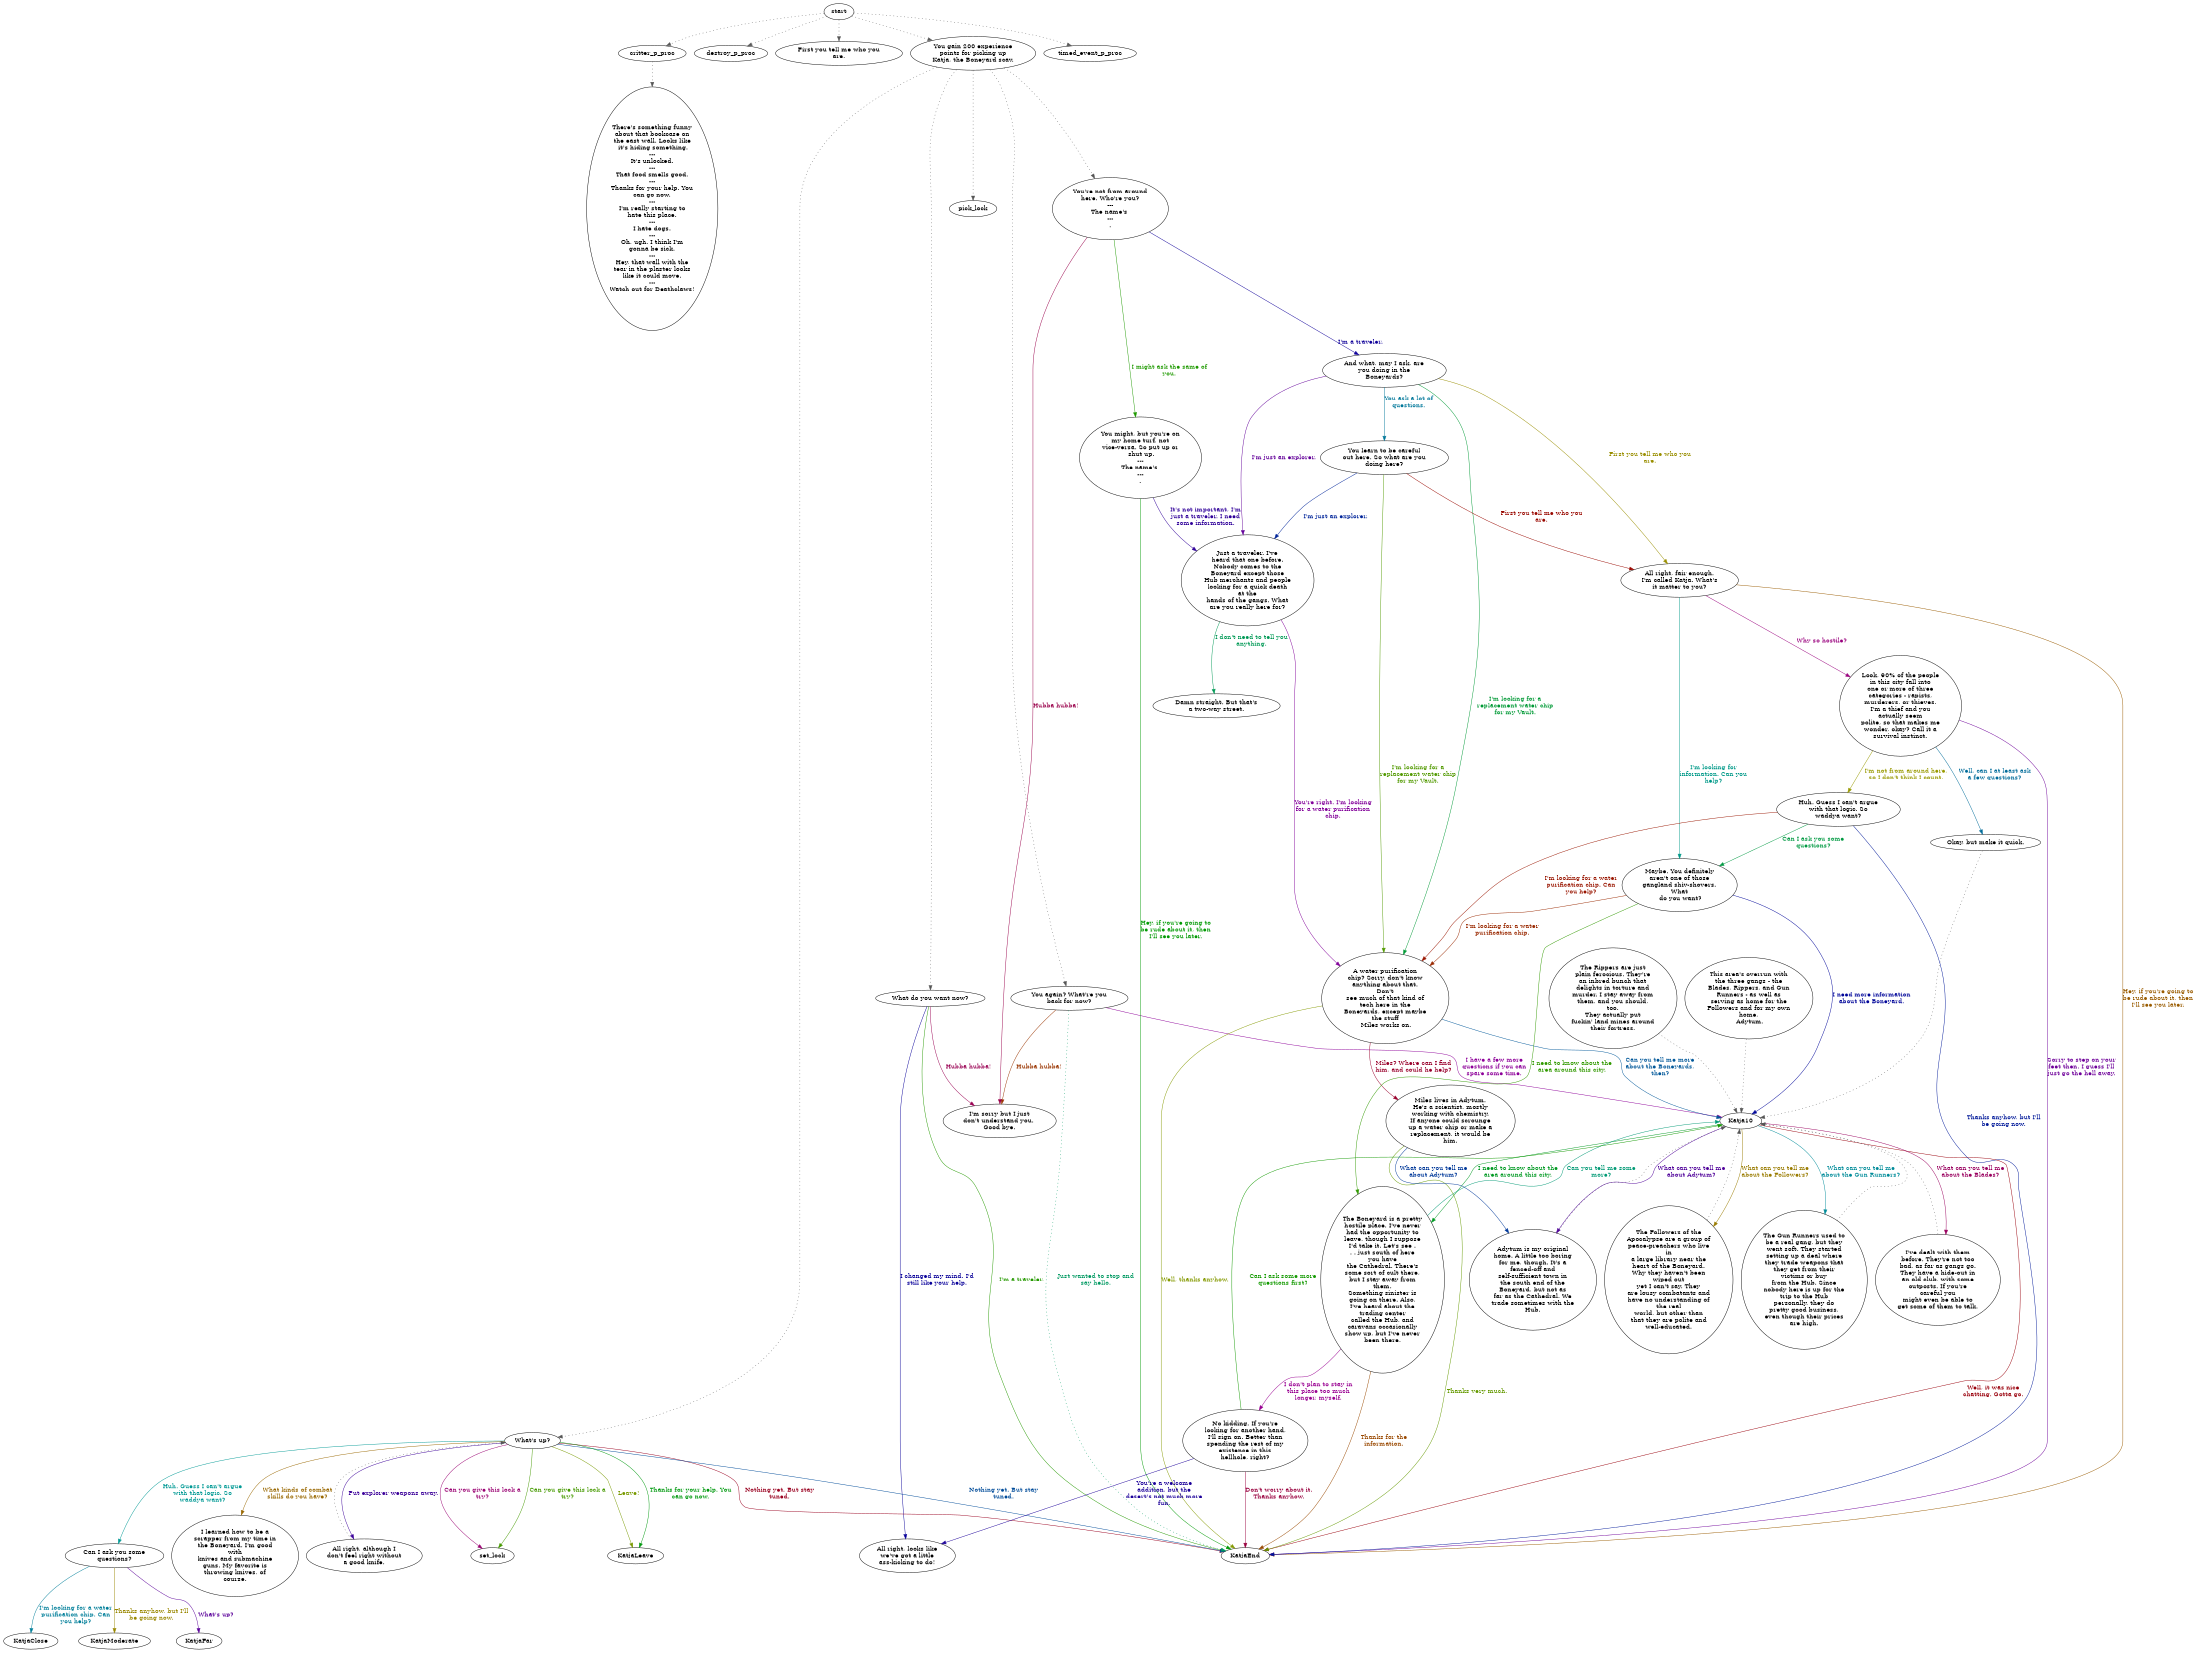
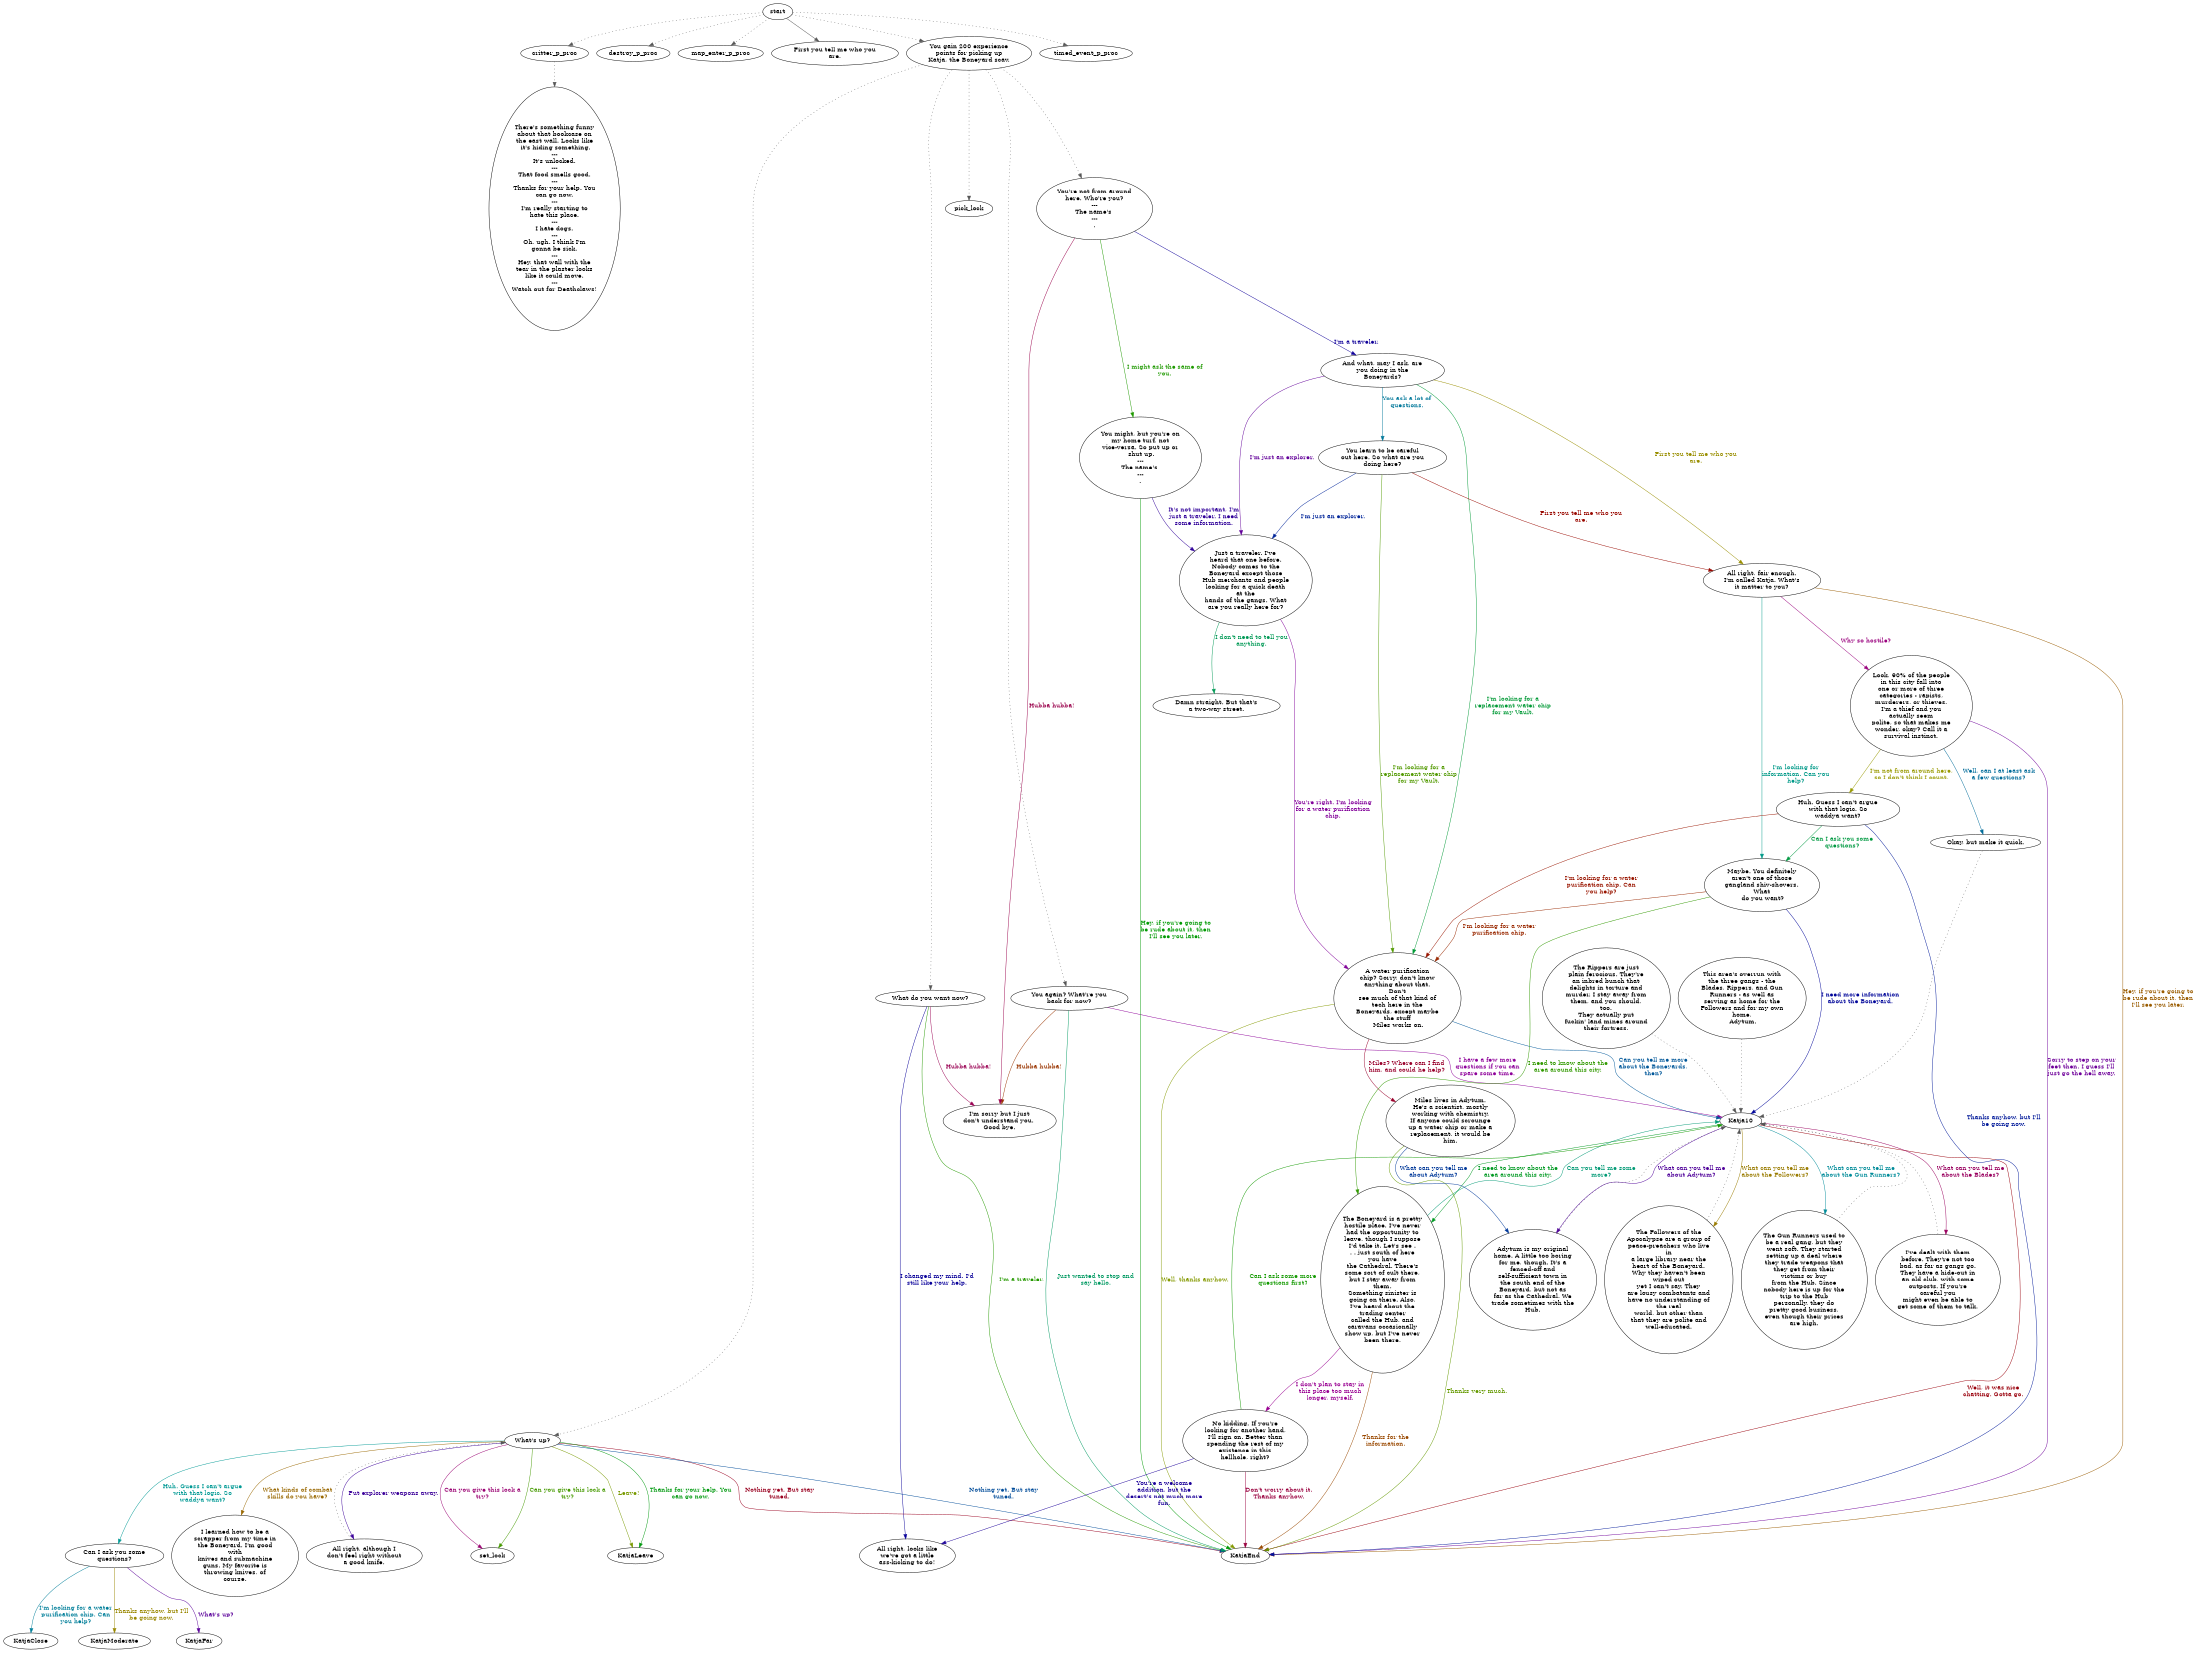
edge "start" -> "First you tell me who you are.": style dotted -> solid
node "map_enter_p_proc": added
edge "You again? What're you back for now?" -> "KatjaEnd": style dotted -> solid
